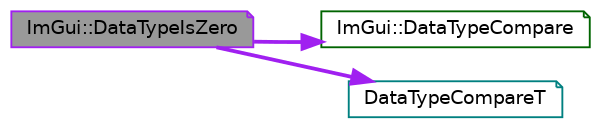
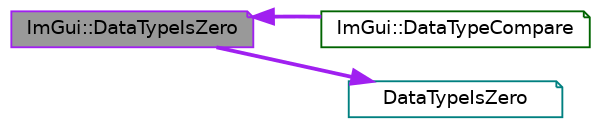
edge "ImGui::DataTypeIsZero" -> "ImGui::DataTypeCompare": reversed
node "DataTypeCompareT": label "DataTypeCompareT" -> "DataTypeIsZero"
